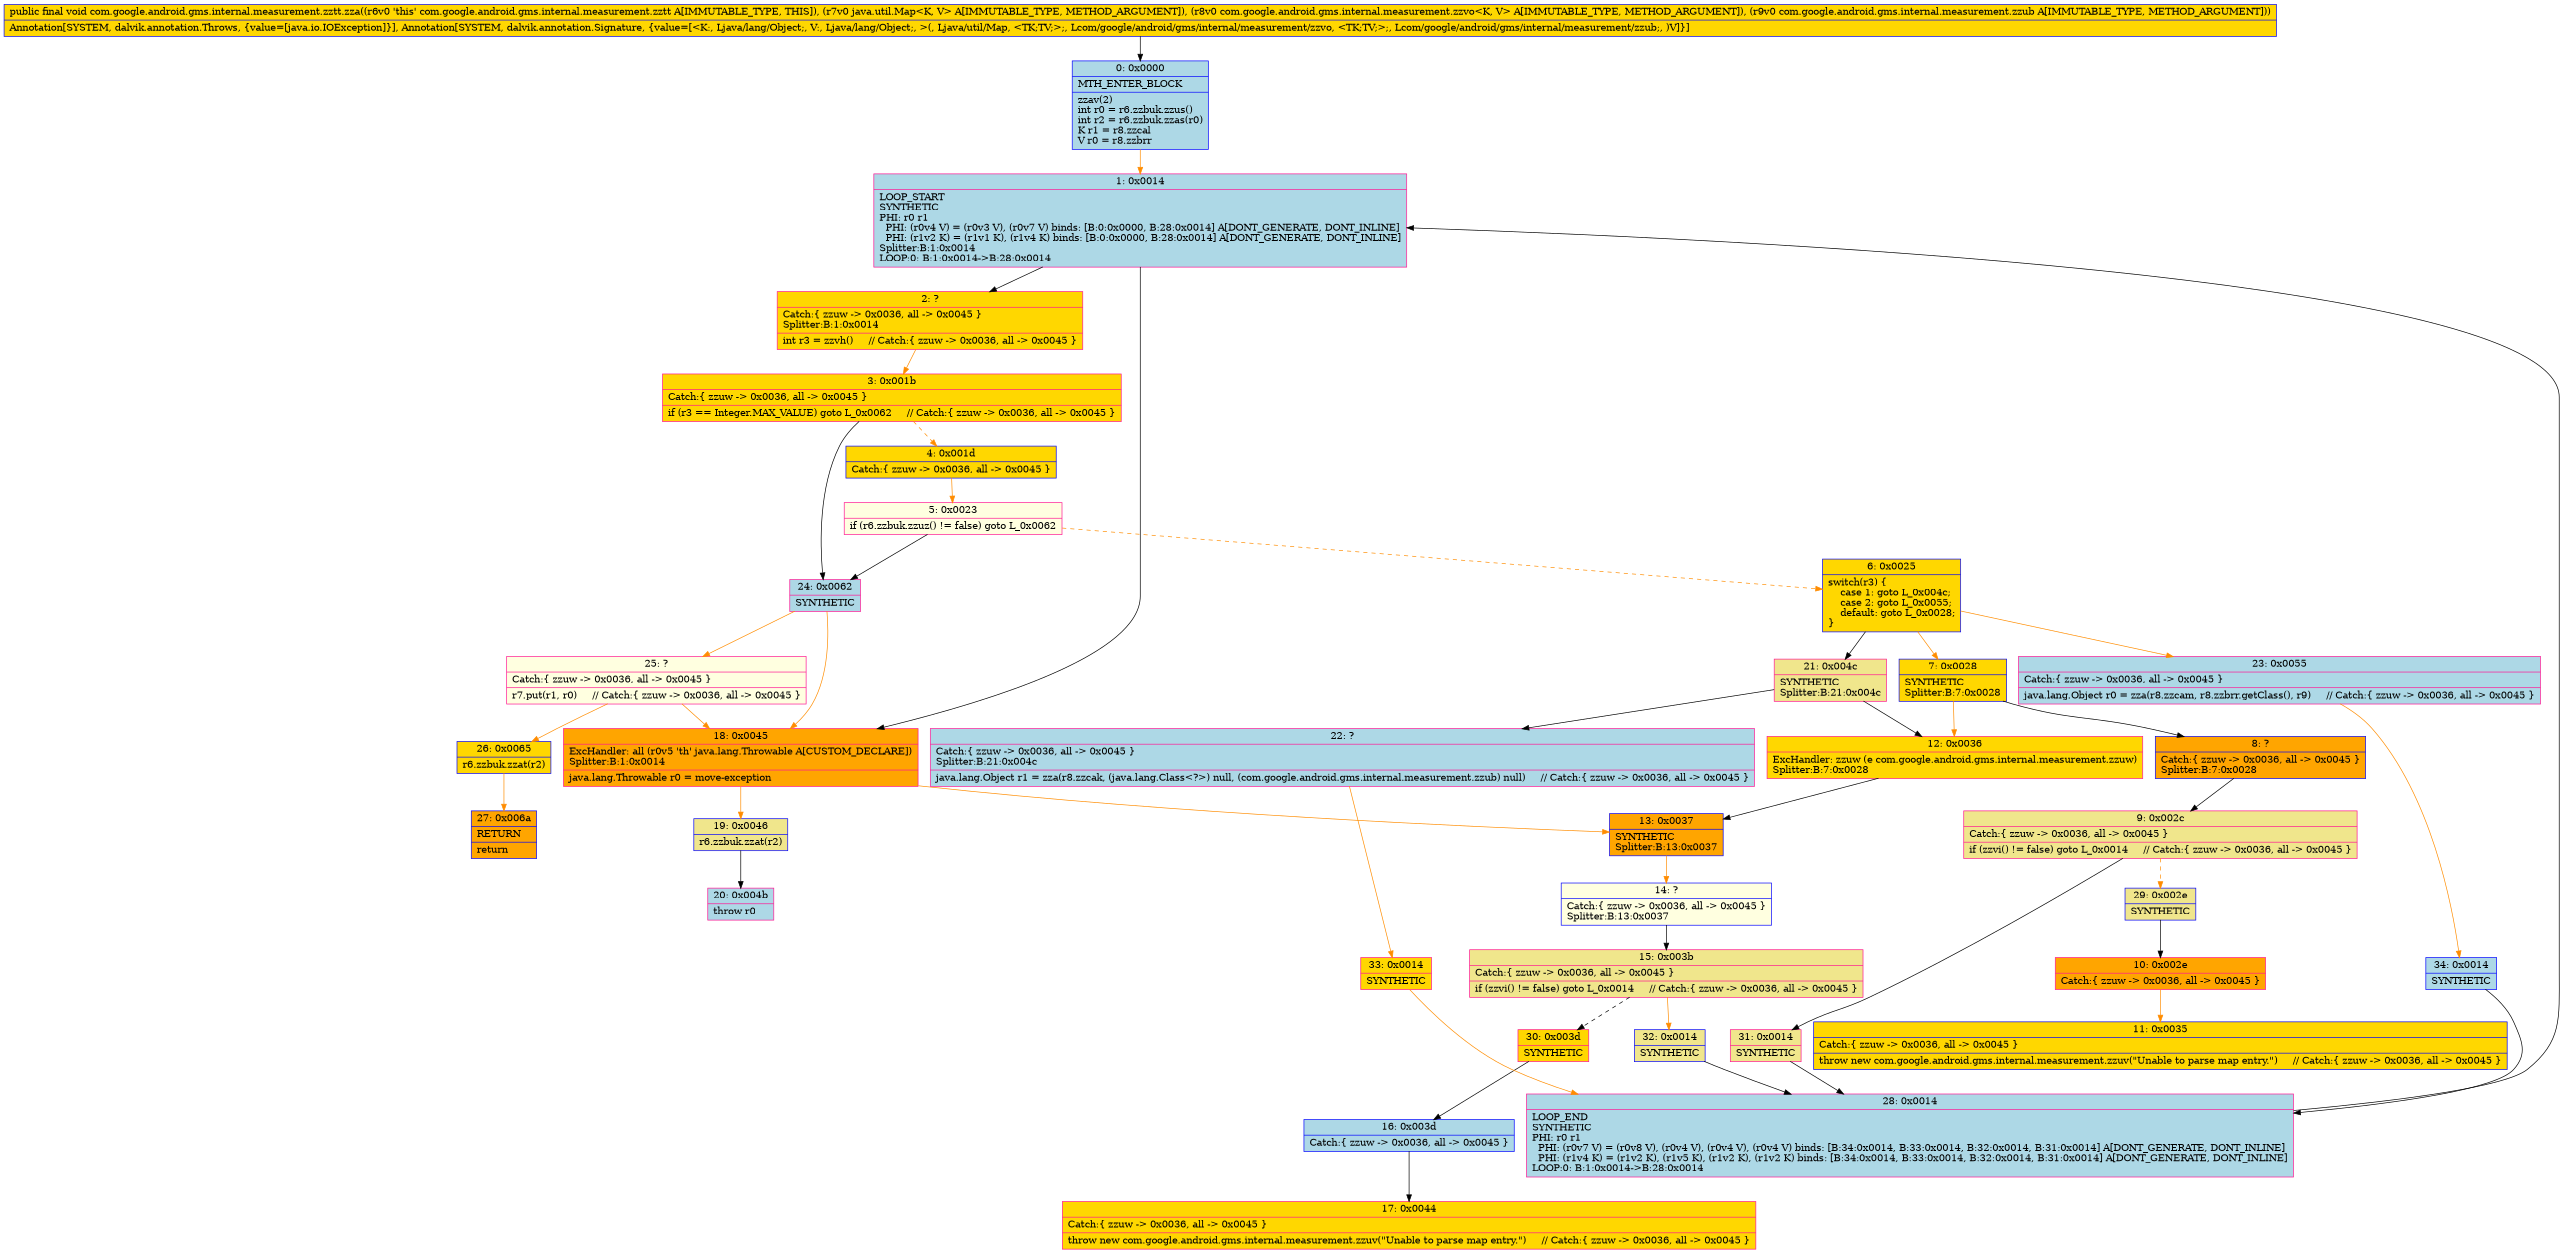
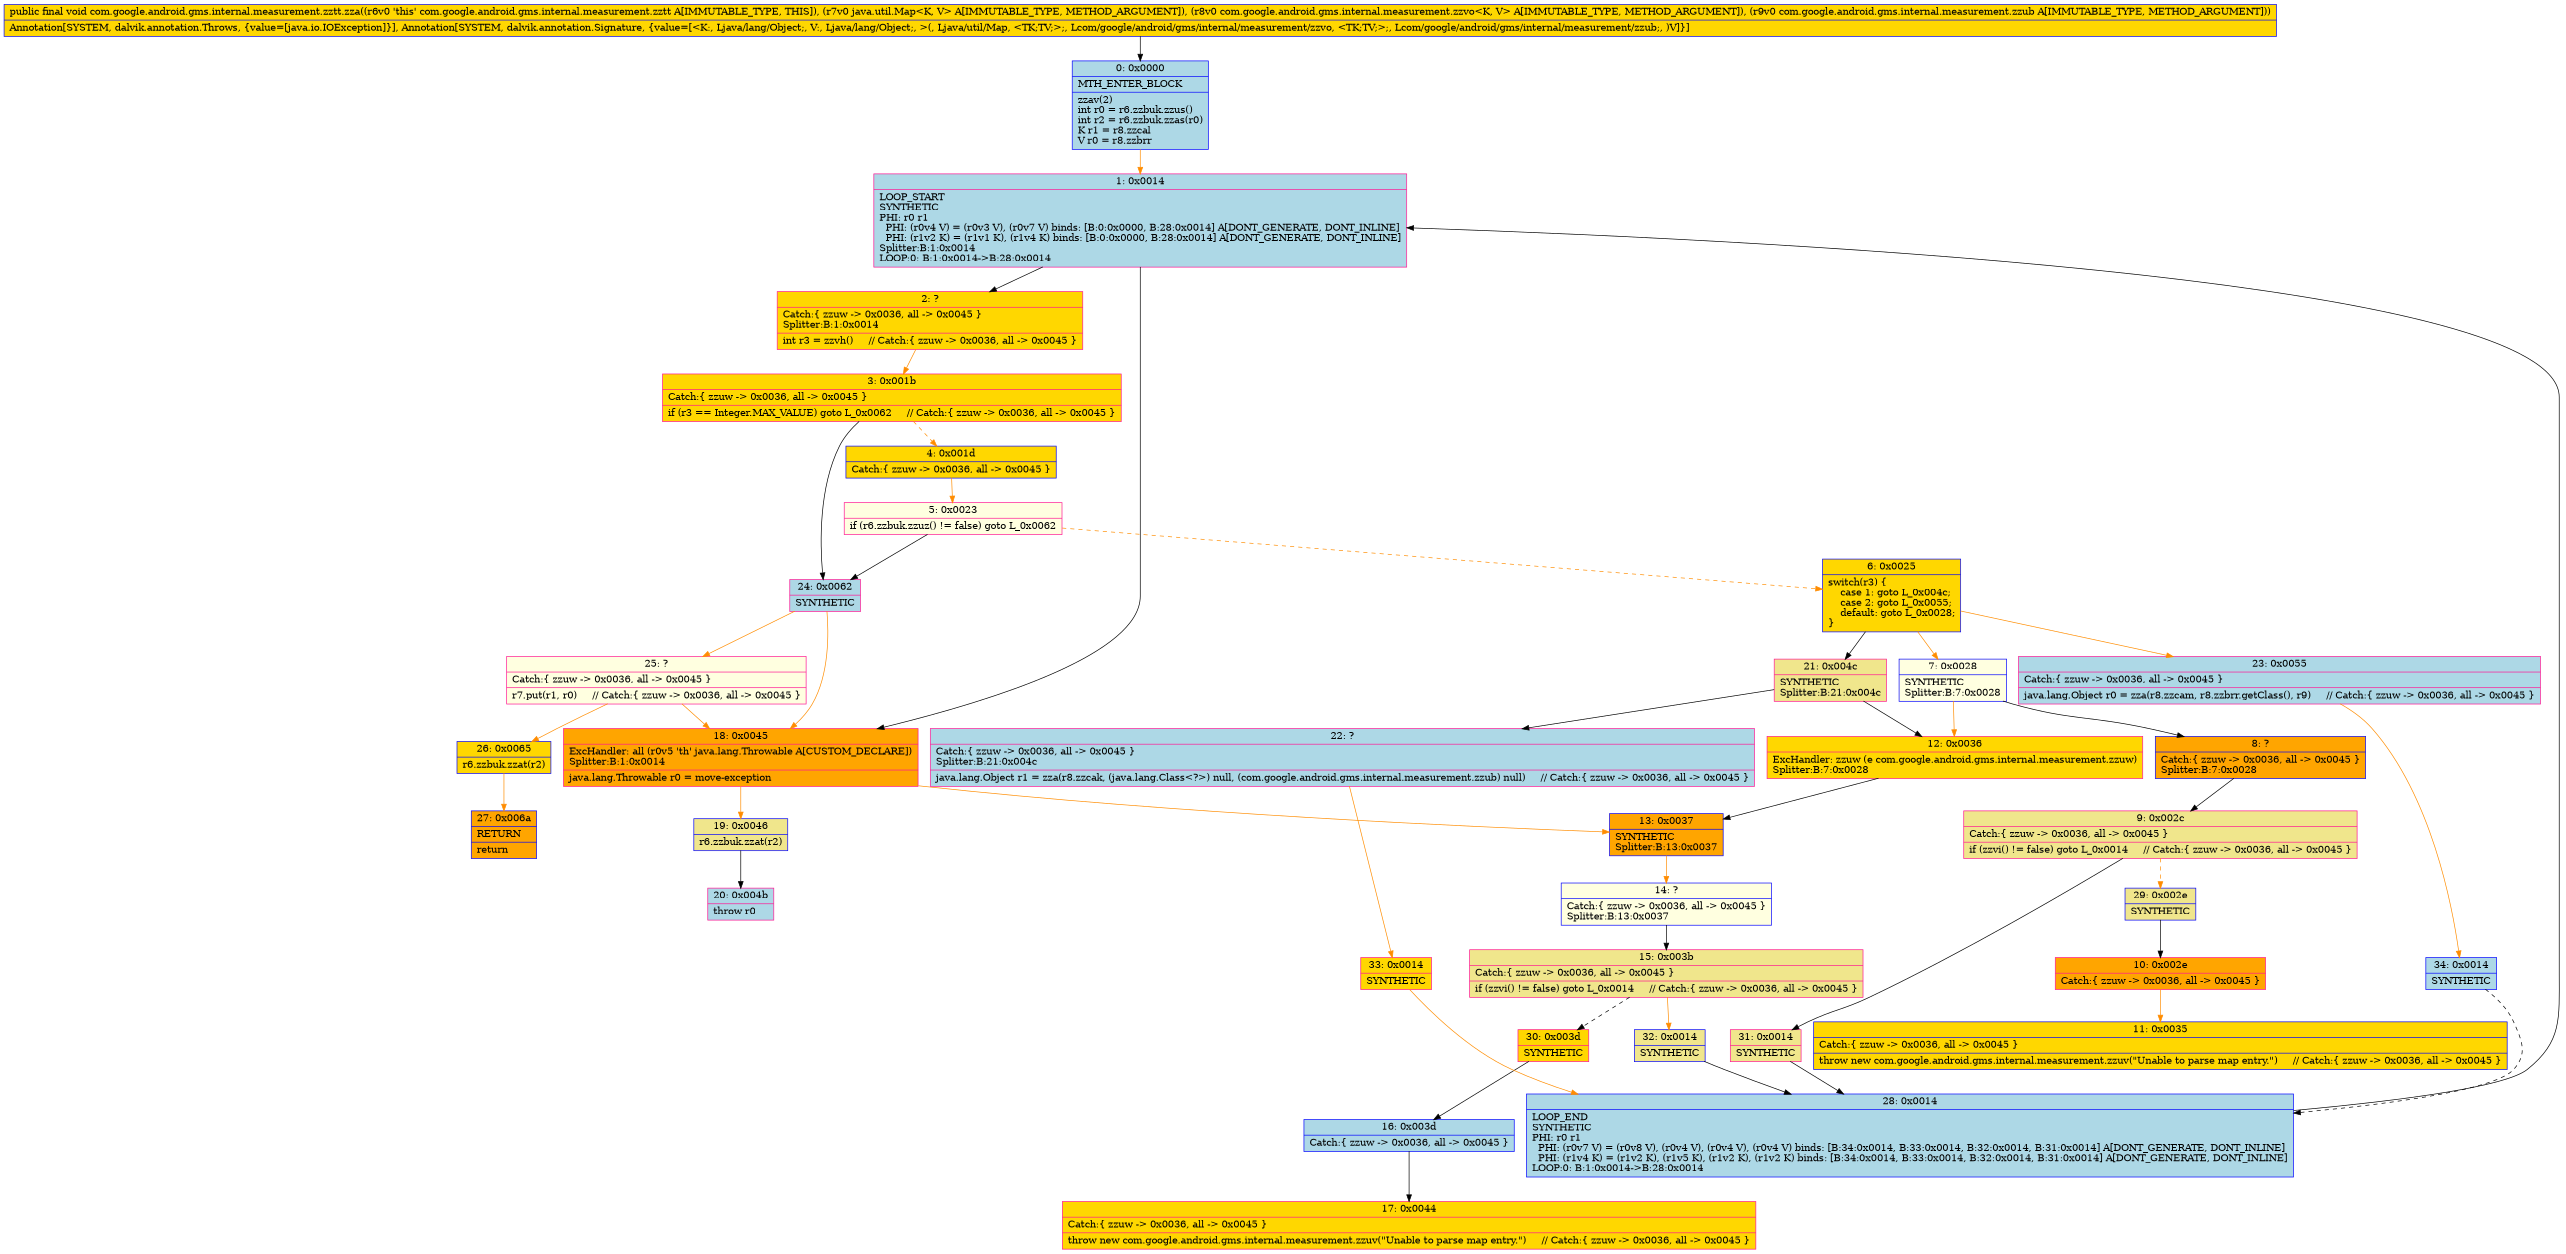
node "7: 0x0028": fillcolor gold -> lightyellow
edge "34: 0x0014" -> "28: 0x0014": style solid -> dashed
node "28: 0x0014": color deeppink -> blue
